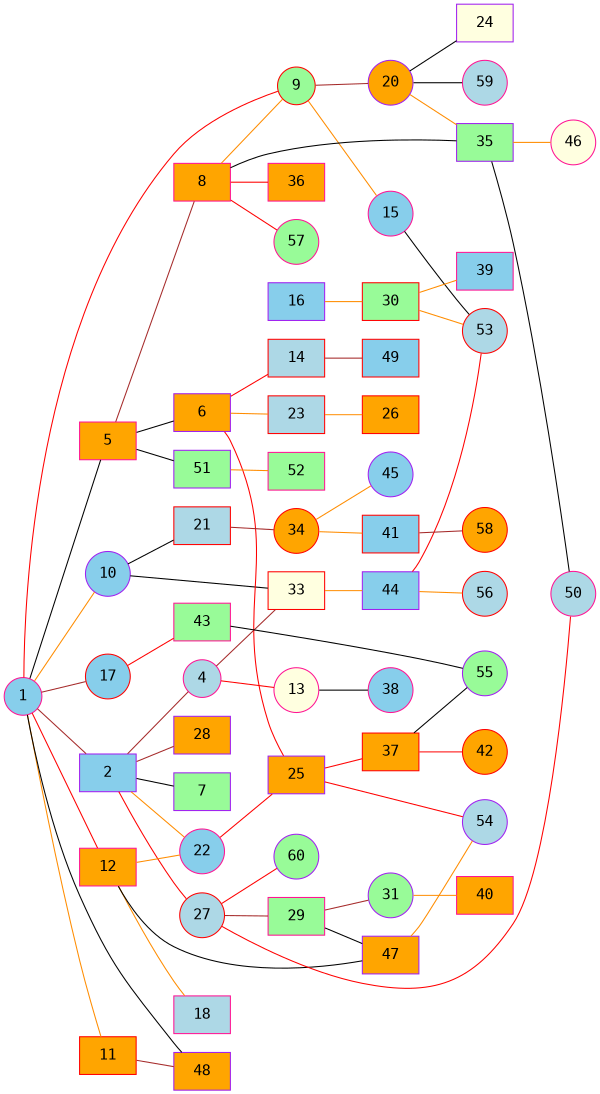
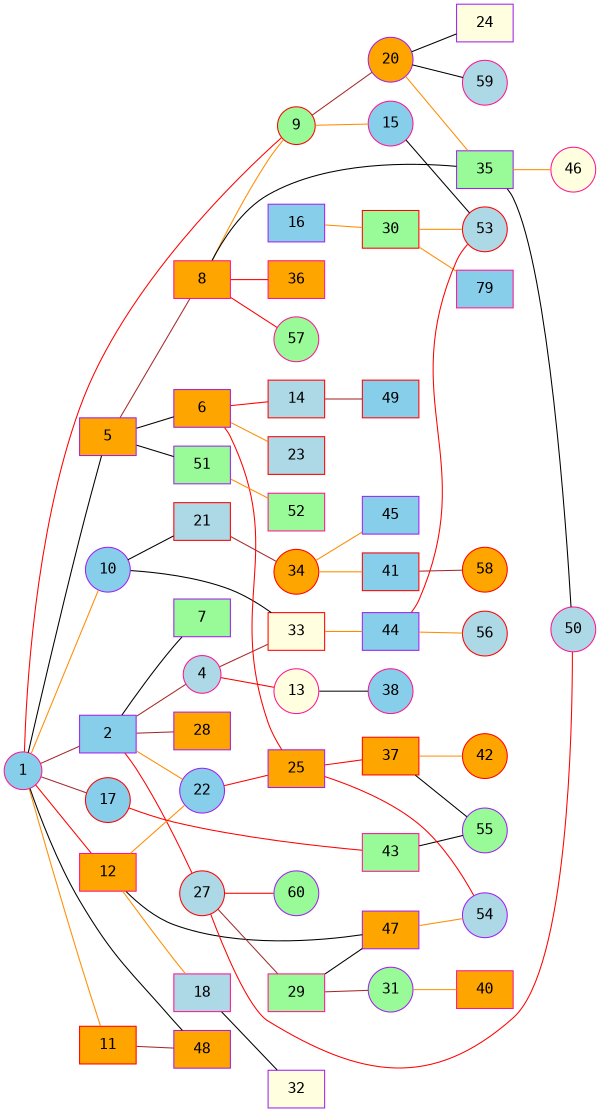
node "39": label "39" -> "79"
node "26": removed
node "5": color deeppink -> purple
node "45": shape circle -> box
edge "37" -- "42": color red -> darkorange
node "22": color deeppink -> purple
node "32": added
